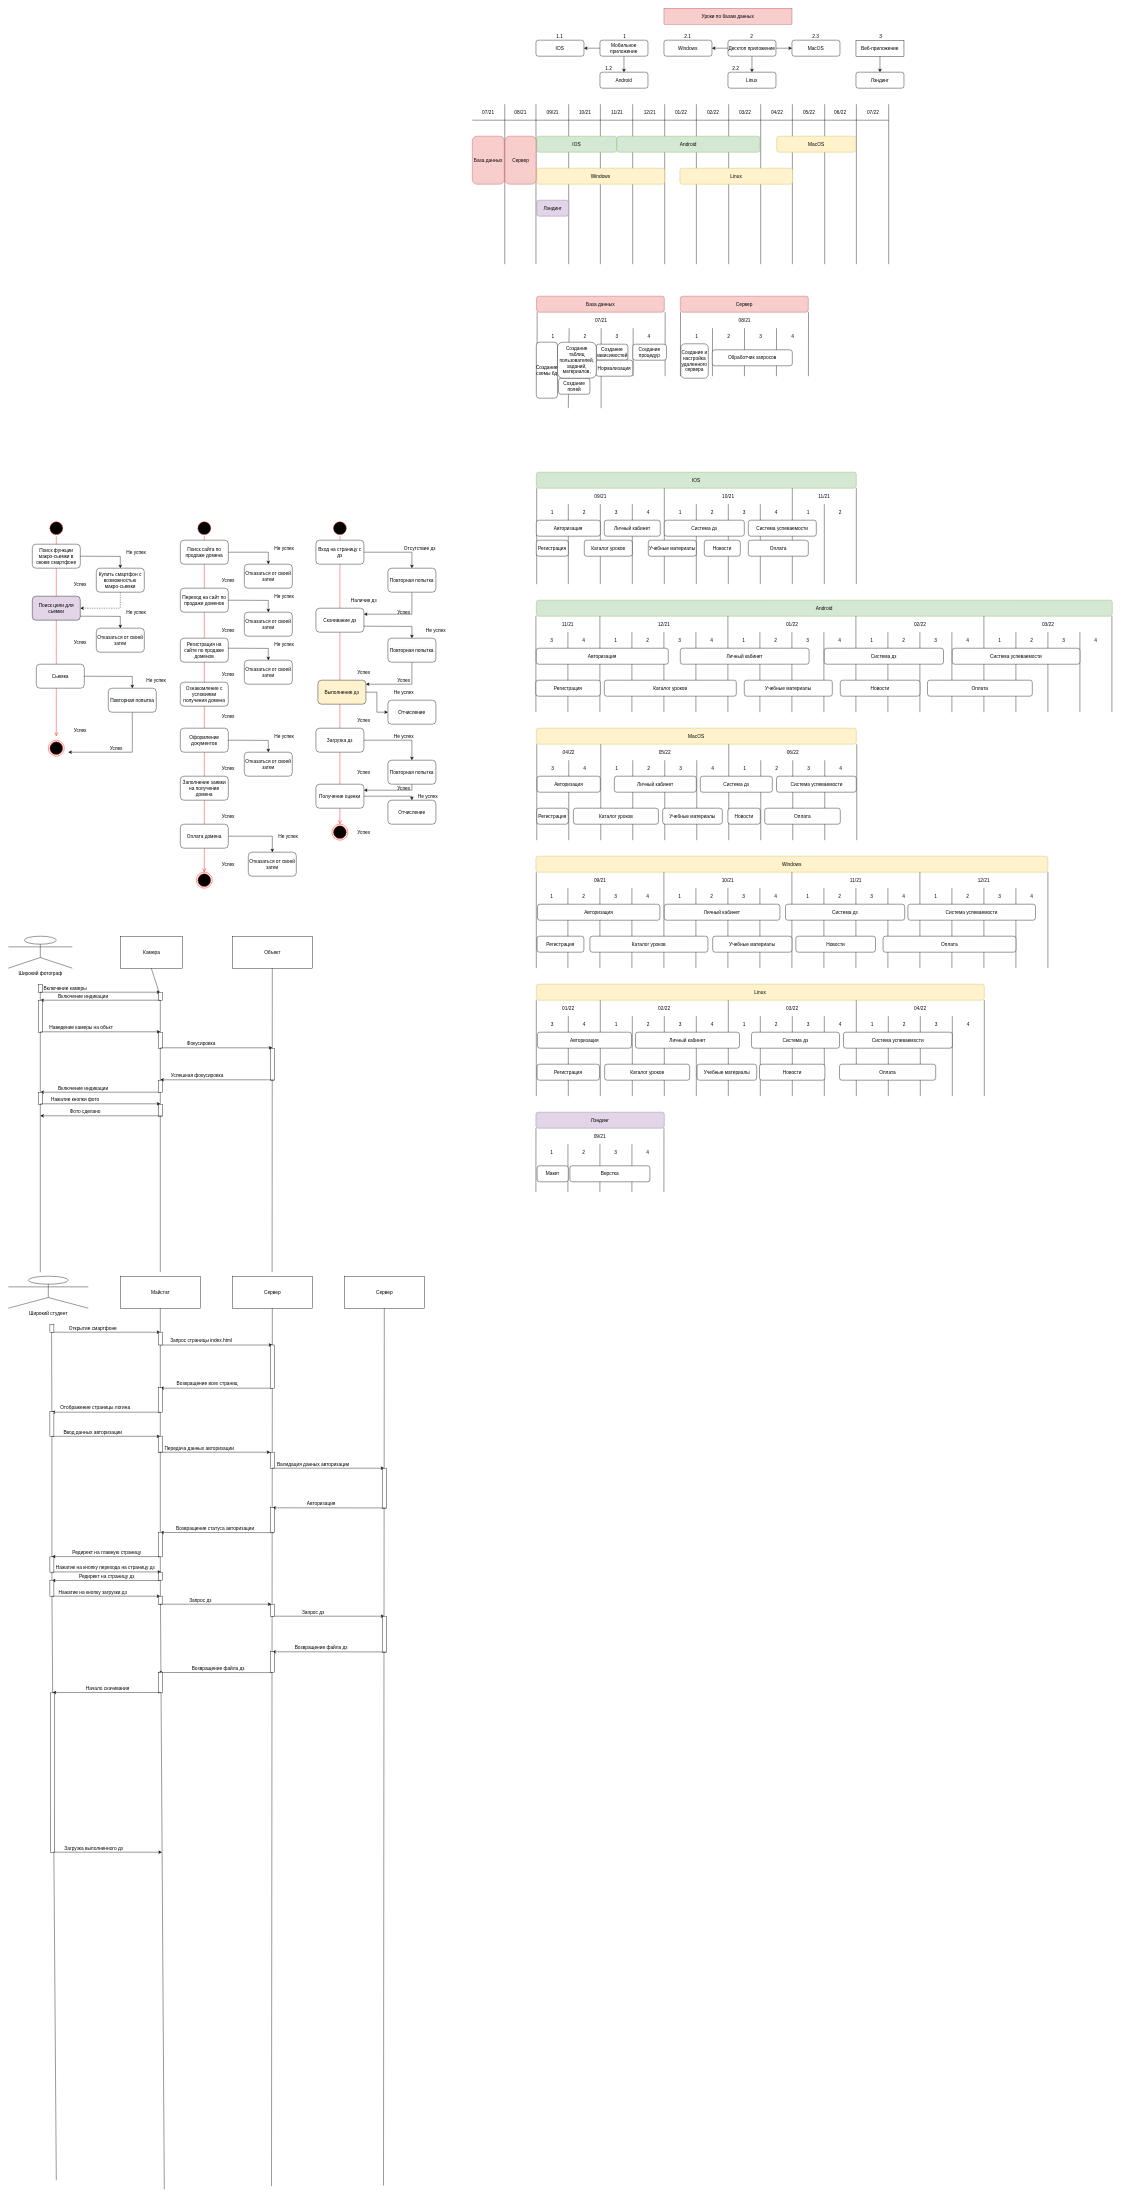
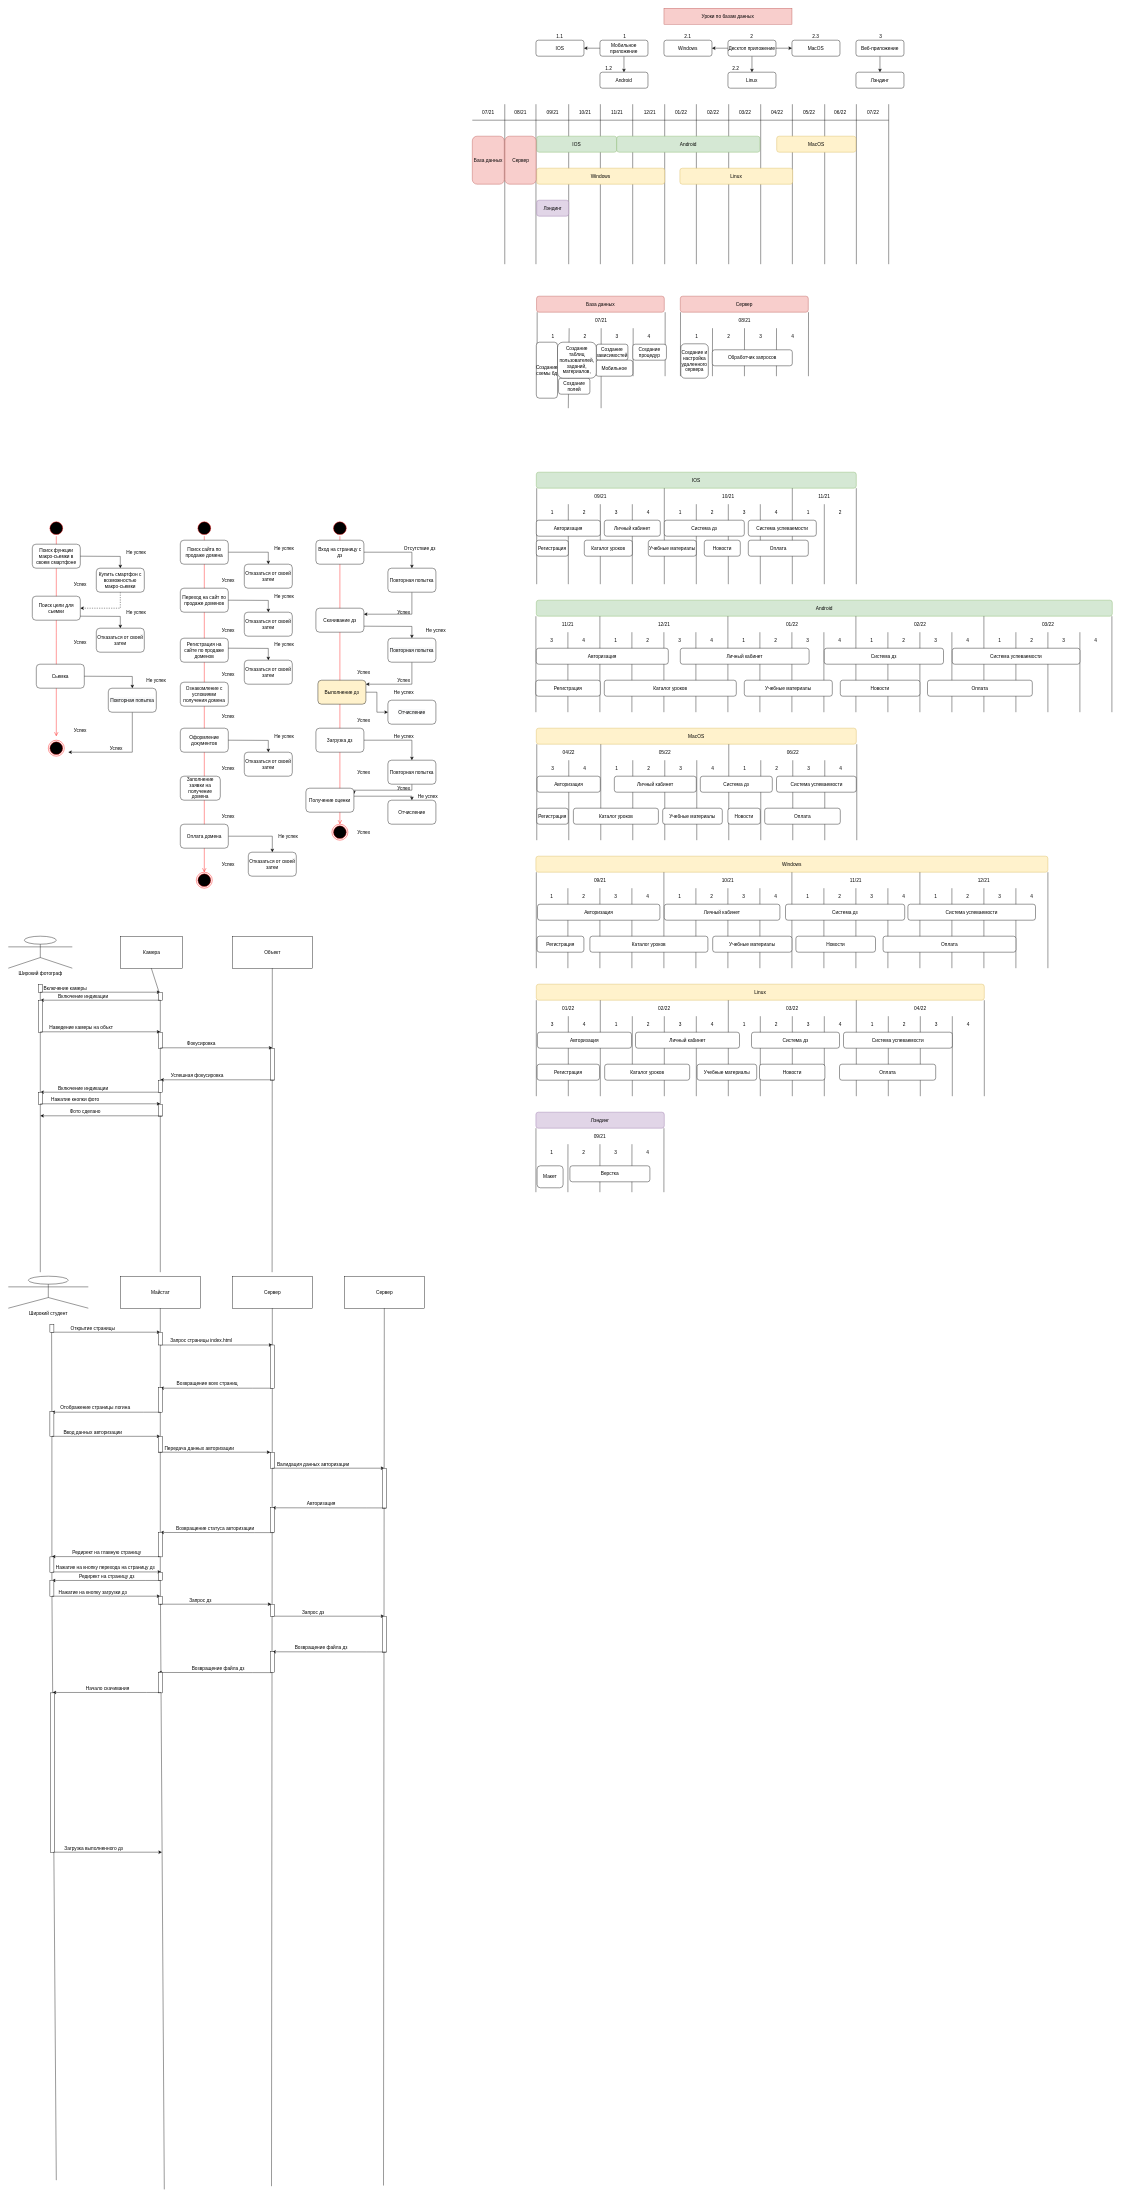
node "Веб-приложение": shape rectangle -> rounded rectangle
node "Нормализация": label "Нормализация" -> "Мобильное"
node "Наличие дз": removed
node "Поиск цели для сьемки": fillcolor #e1d5e7 -> #ffffff
node "Заполнение заявки на получение домена": size 48x24 -> 40x24
node "Получение оценки": moved (340, 796) -> (330, 800)
node "Макет": size 31x16 -> 26x22
node "Открытие смартфоне": label "Открытие смартфоне" -> "Открытие страницы"
